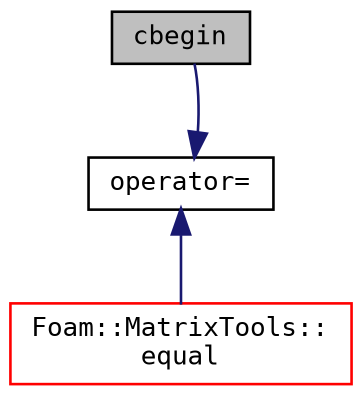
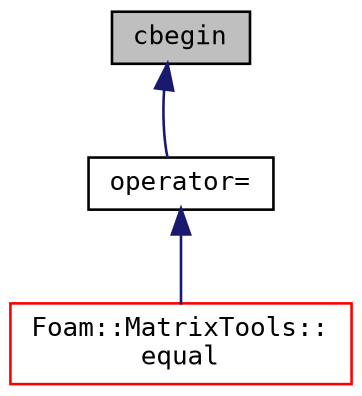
edge "cbegin" -> "operator=": reversed
